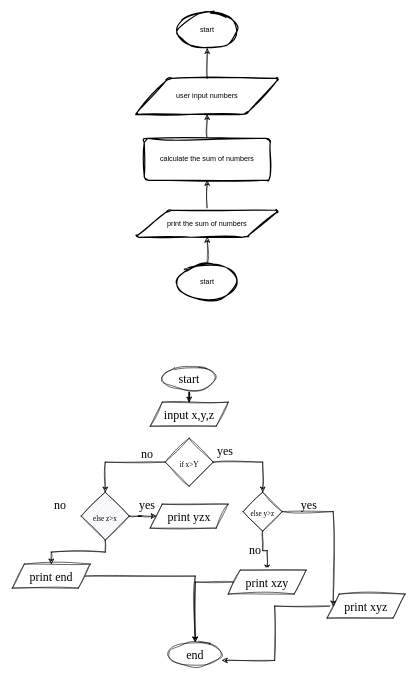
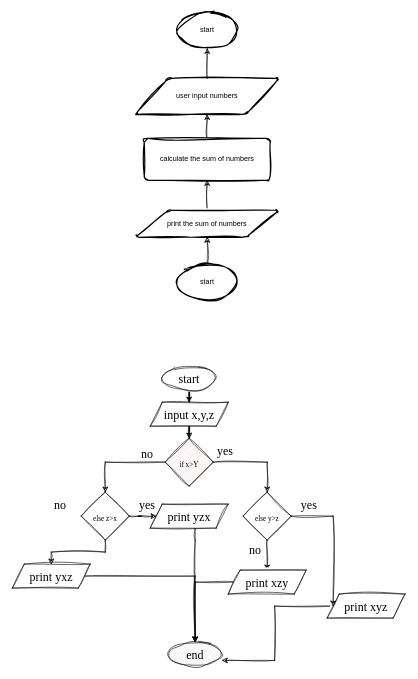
edge "input x,y,z" -> "if x>Y": added
node "if x>Y": fillcolor #ffffff -> #f8cecc
node "else y>z": size 39x39 -> 48x48
node "else z>x": fillcolor #e1d5e7 -> #ffffff
edge "print yzx" -> "end": added
node "print end": label "print end" -> "print yxz"
node "end": fillcolor #ffffff -> #e1d5e7
